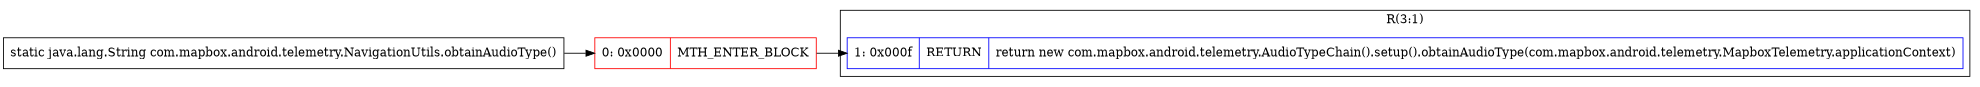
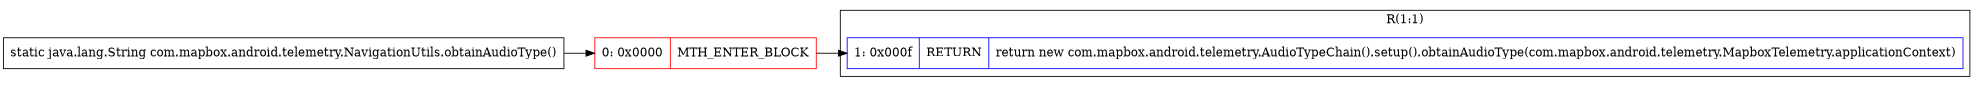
cluster "R(3:1)": label "R(3:1)" -> "R(1:1)"
